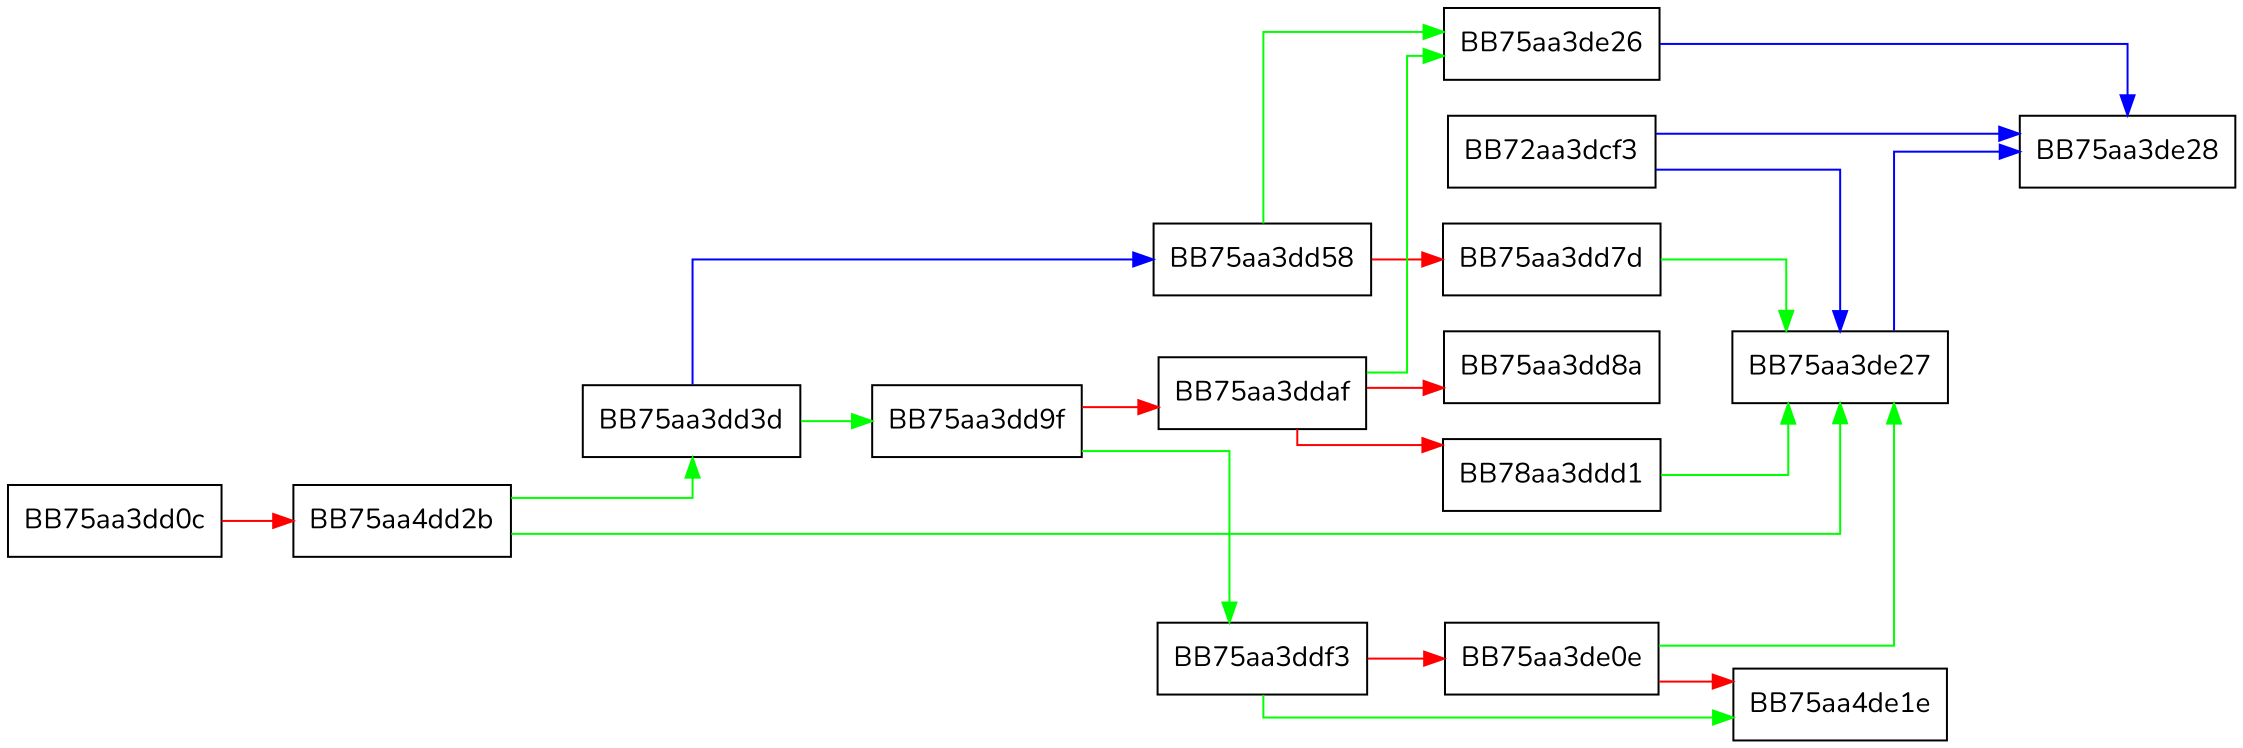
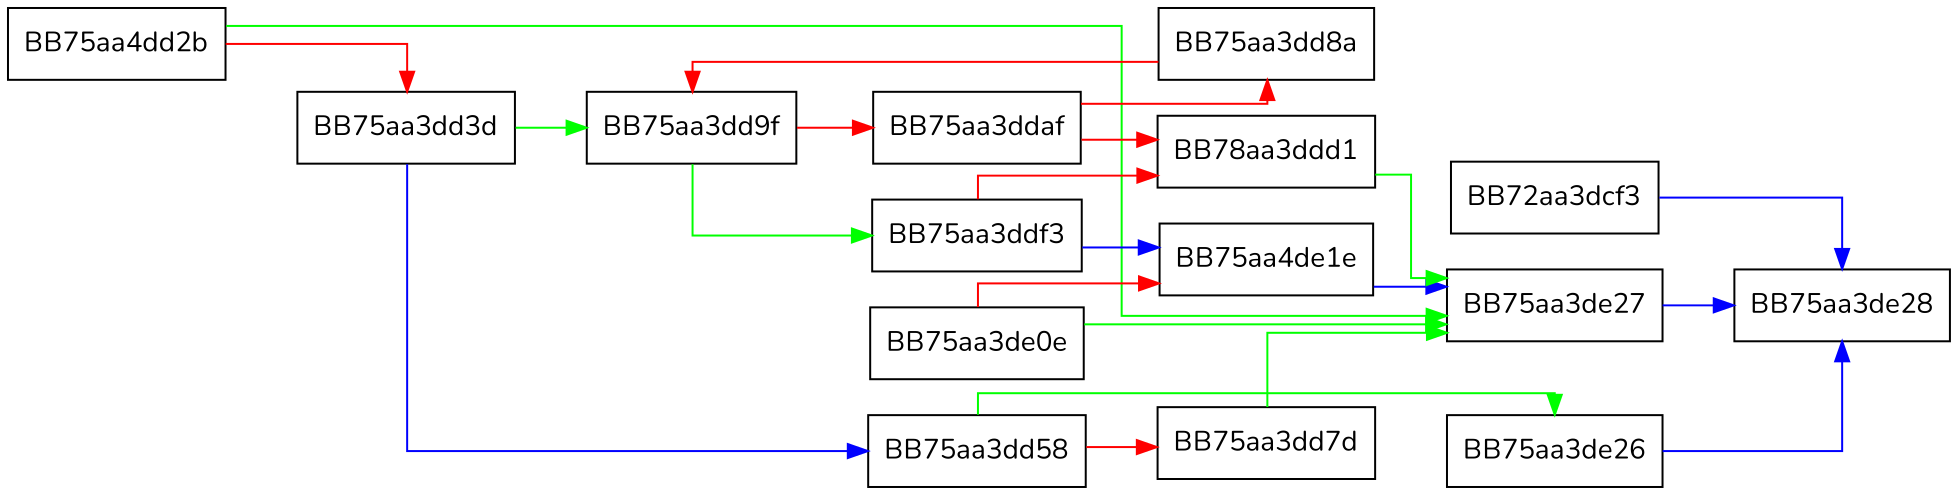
edge "BB75aa3dd8a" -> "BB75aa3dd9f": added
edge "BB72aa3dcf3" -> "BB75aa3de27": now "BB75aa4de1e" -> "BB75aa3de27"
edge "BB75aa3ddaf" -> "BB75aa3de26": removed
edge "BB75aa4dd2b" -> "BB75aa3dd3d": color green -> red
node "BB75aa3dd0c": removed
edge "BB75aa3ddf3" -> "BB75aa3de0e": now "BB75aa3ddf3" -> "BB78aa3ddd1"
edge "BB75aa3ddf3" -> "BB75aa4de1e": color green -> blue
